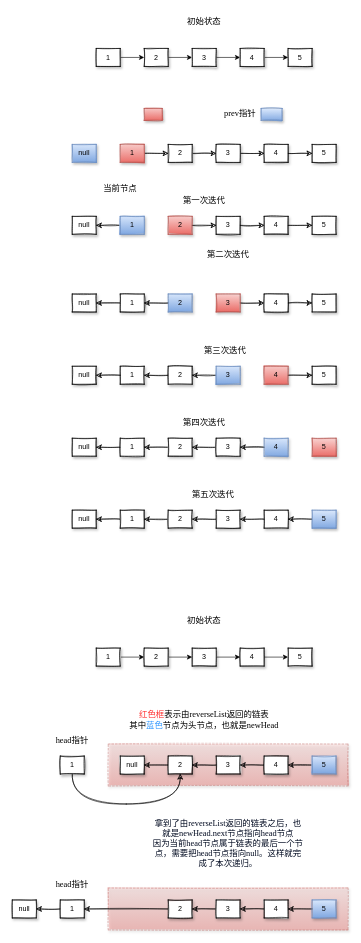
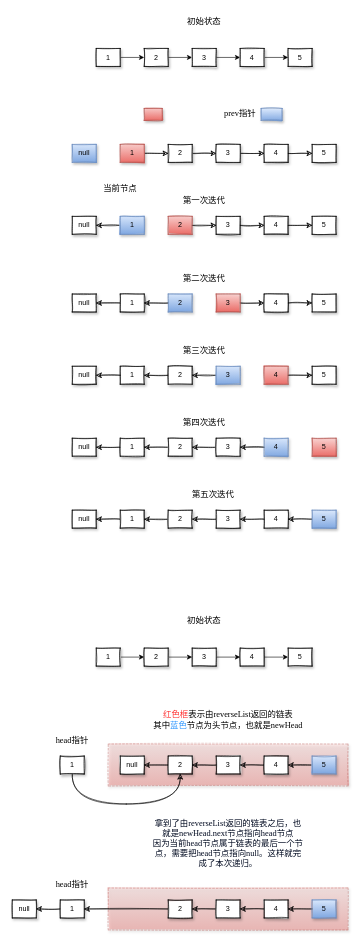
node "第二次迭代": moved (228, 255) -> (204, 279)
node "第三次迭代": moved (225, 351) -> (204, 351)
node "红色框表示由reverseList返回的链表 其中蓝色节点为头节点，也就是newHead": moved (204, 720) -> (228, 720)
